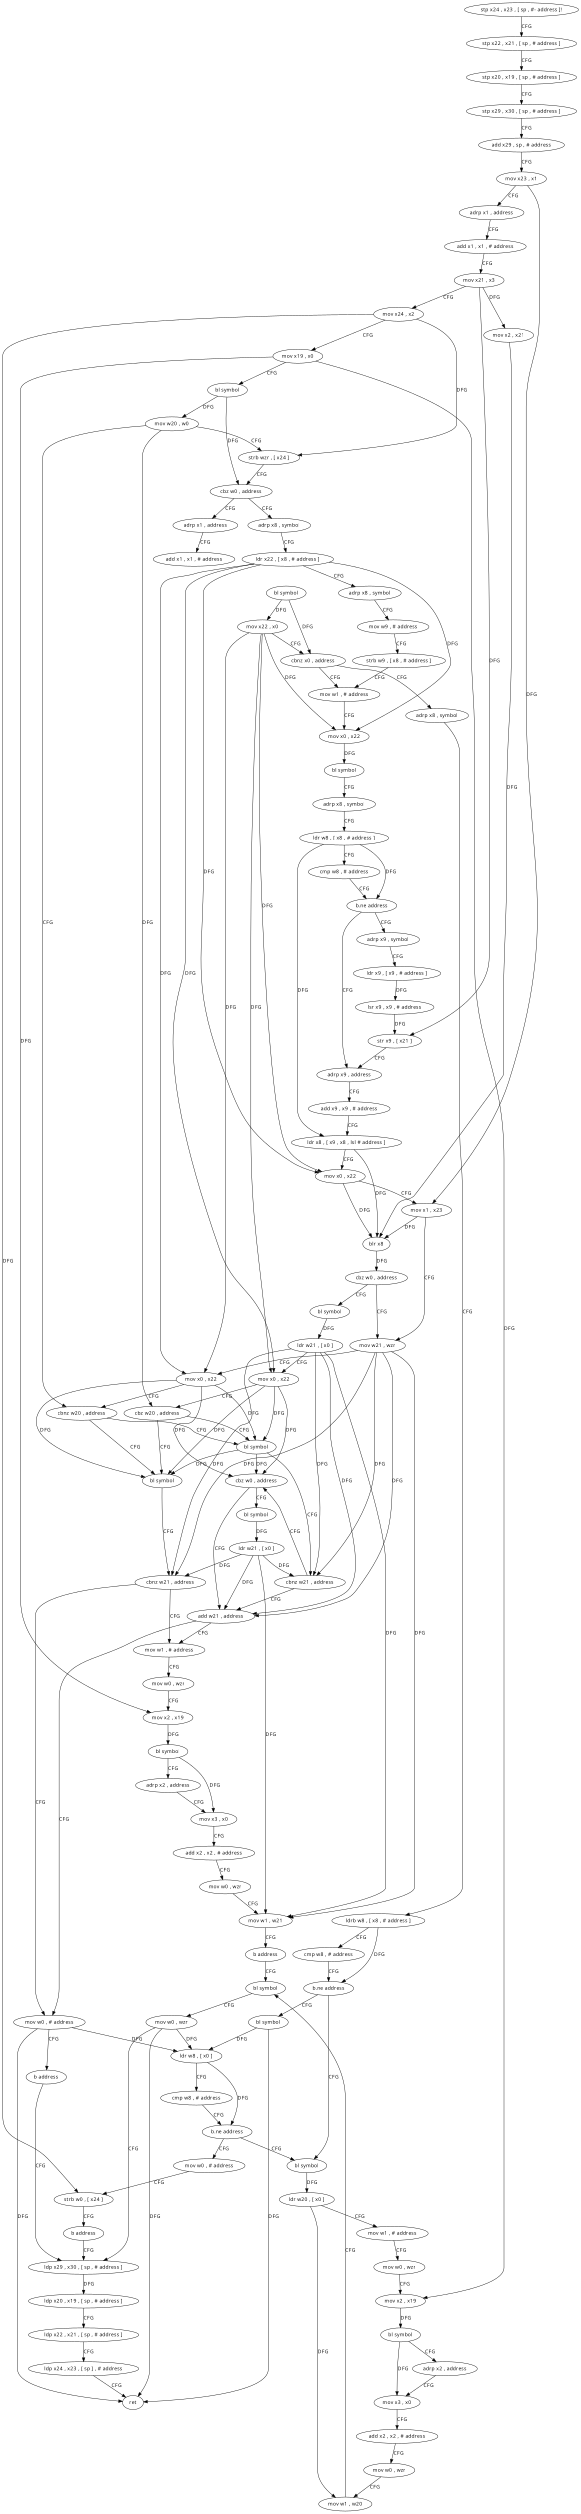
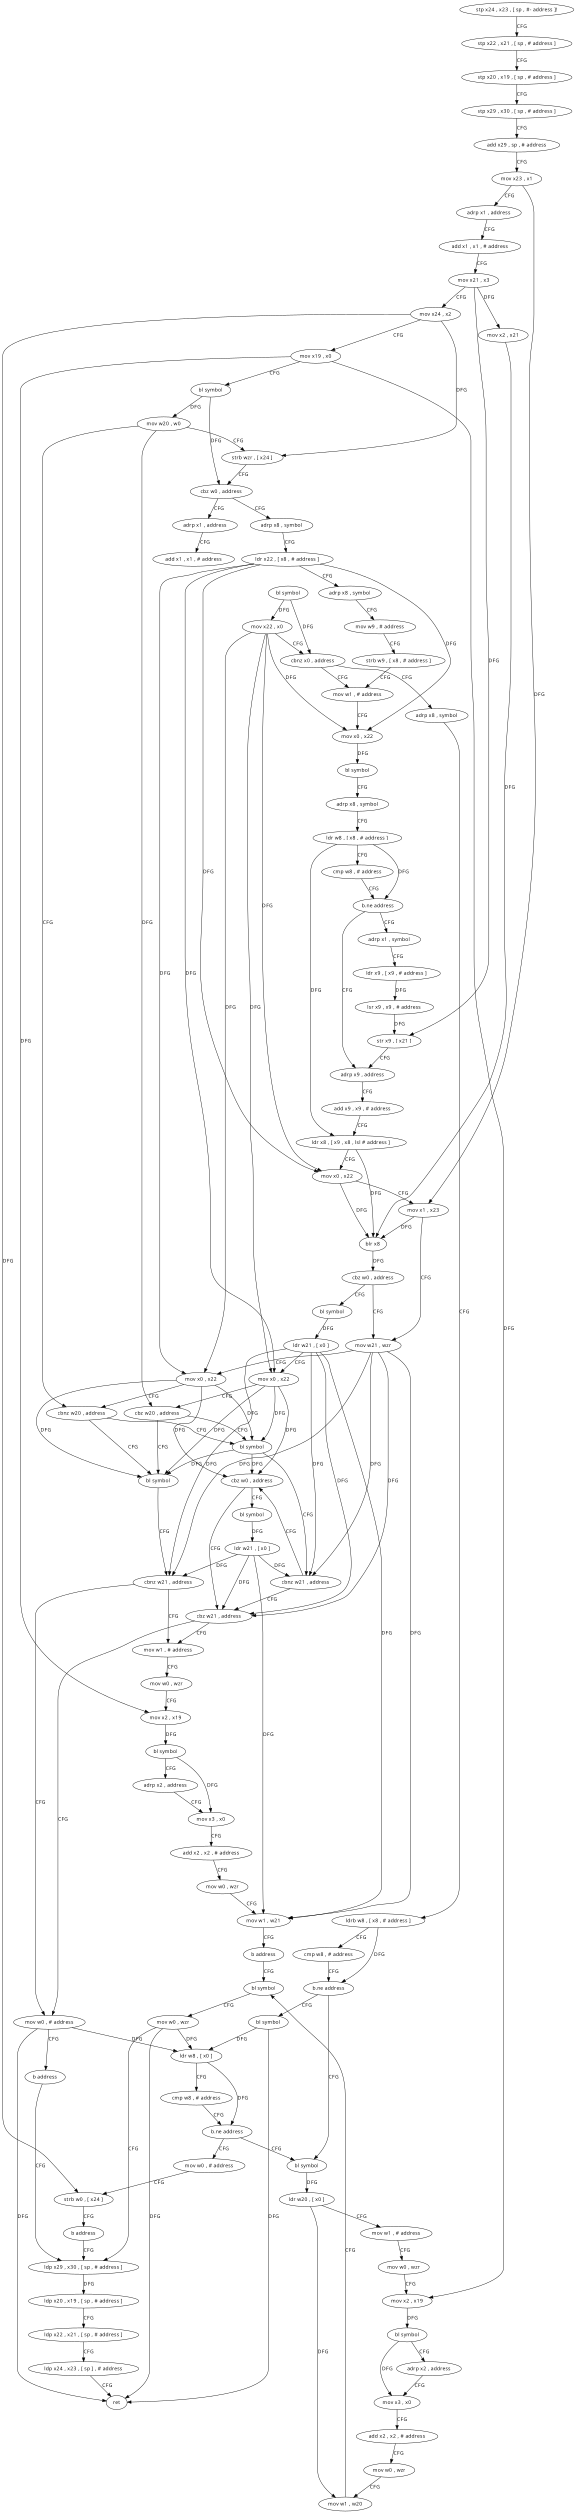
node "adrp x9 , symbol": label "adrp x9 , symbol" -> "adrp x1 , symbol"
node "add w21 , address": label "add w21 , address" -> "cbz w21 , address"
